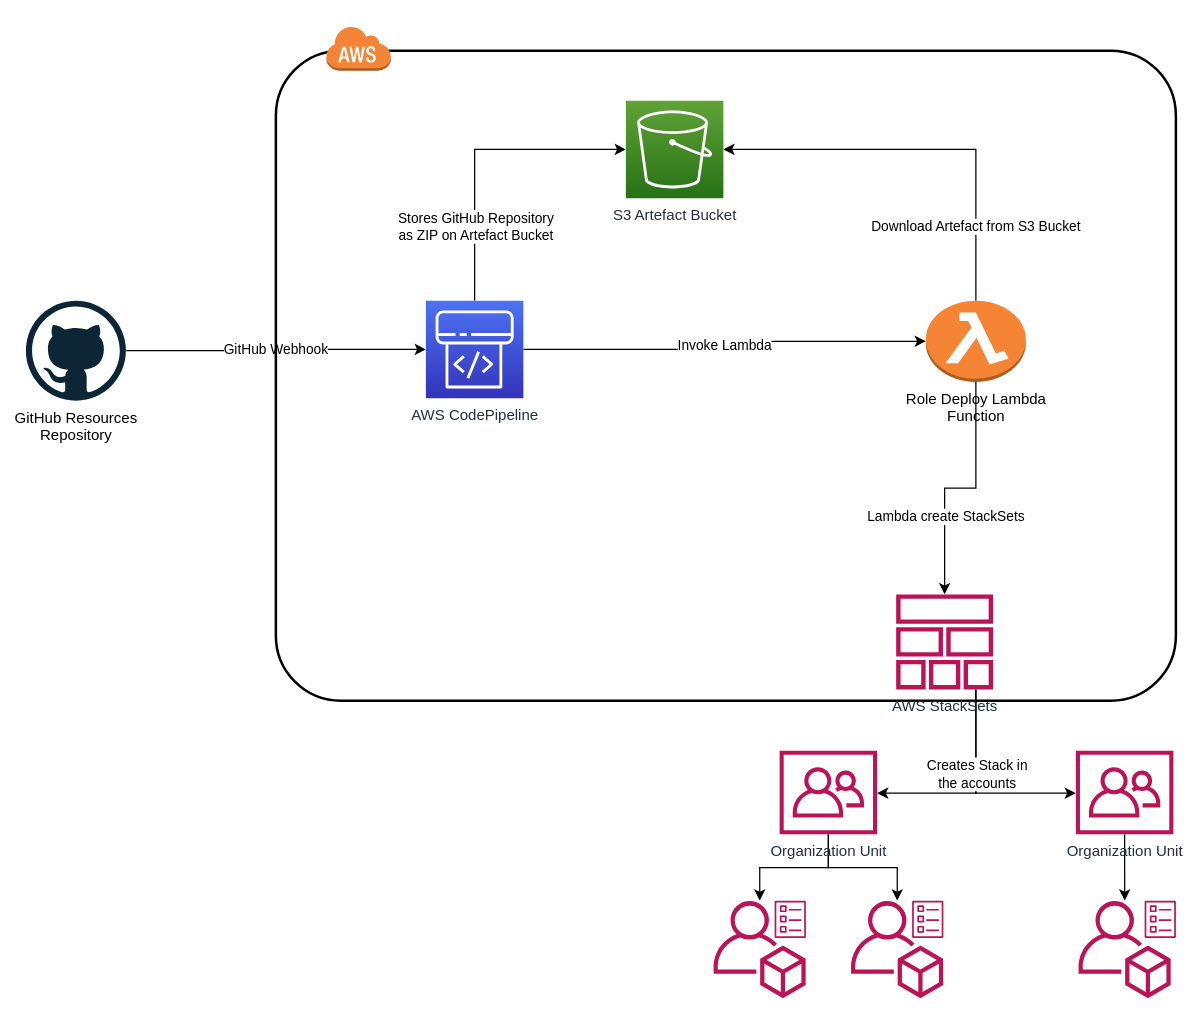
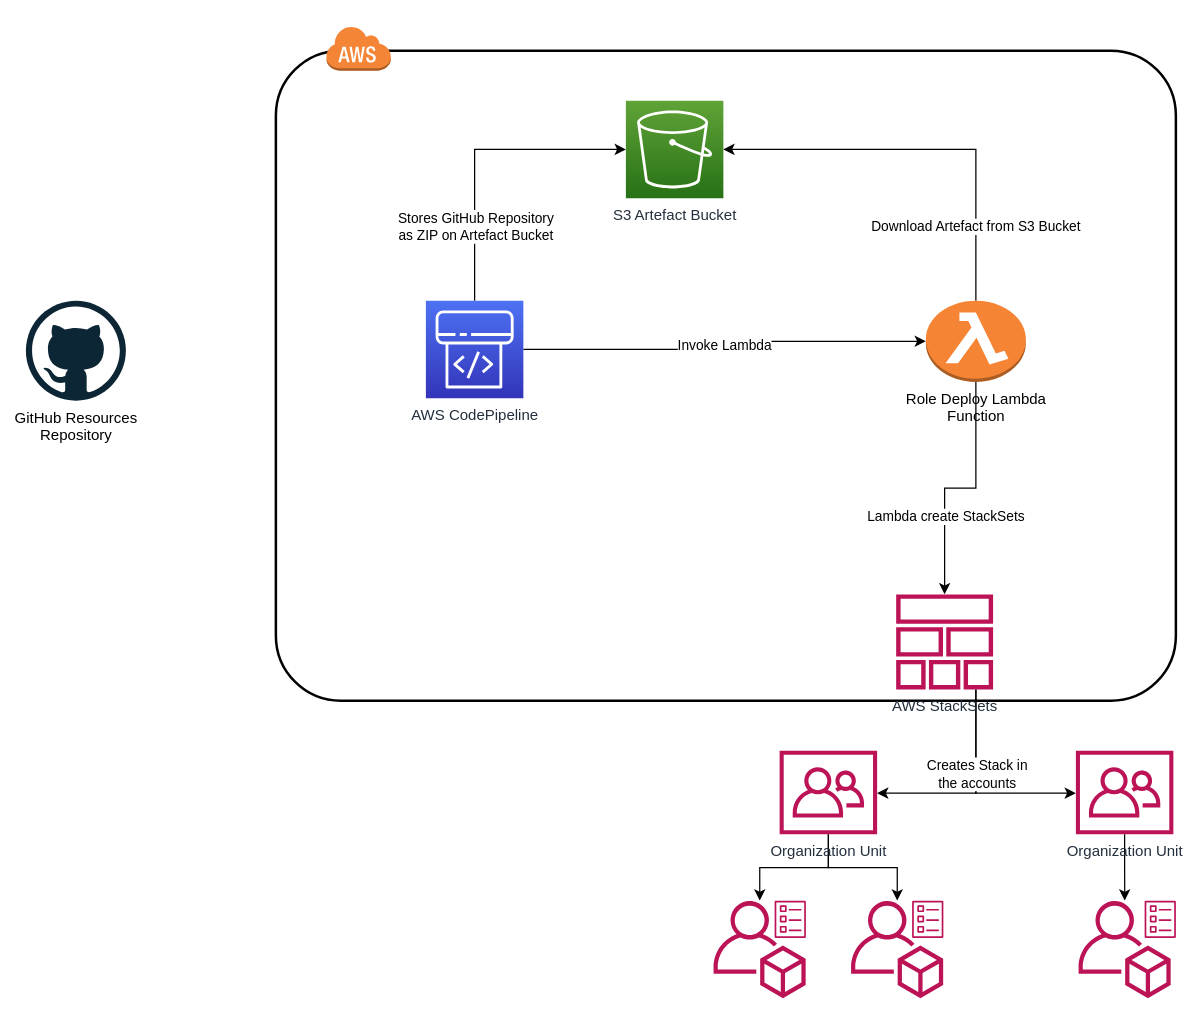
edge "GitHub Resources Repository" -> "AWS CodePipeline": removed, label "GitHub Webhook"
